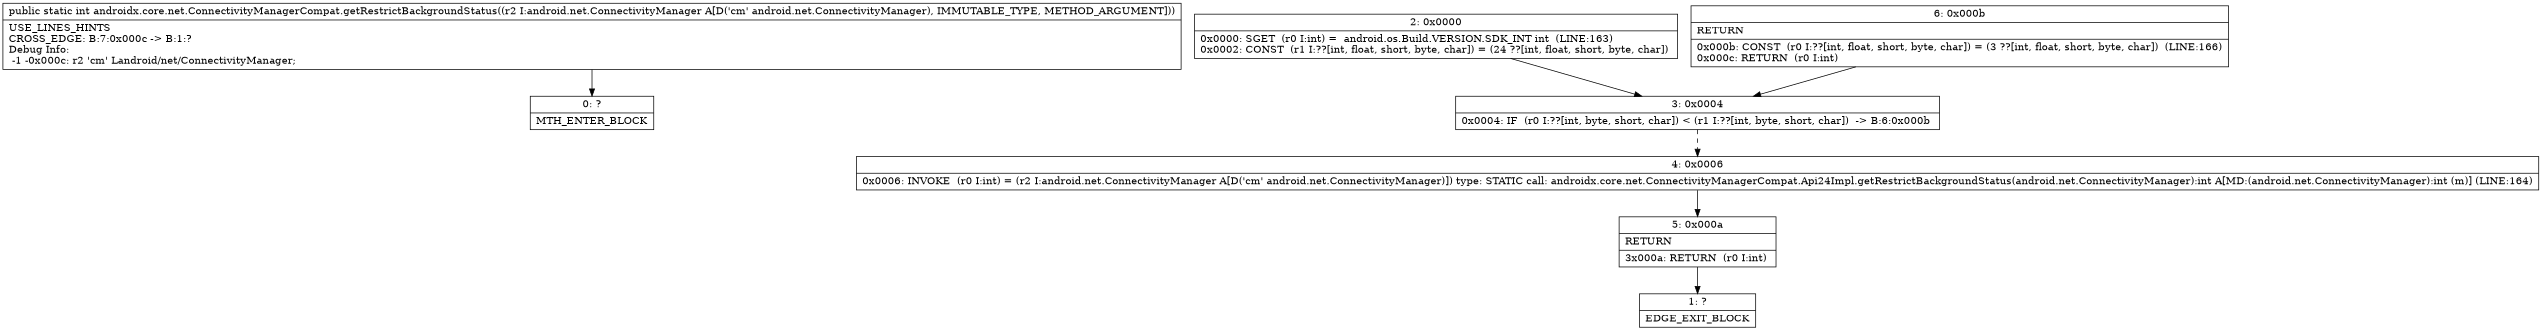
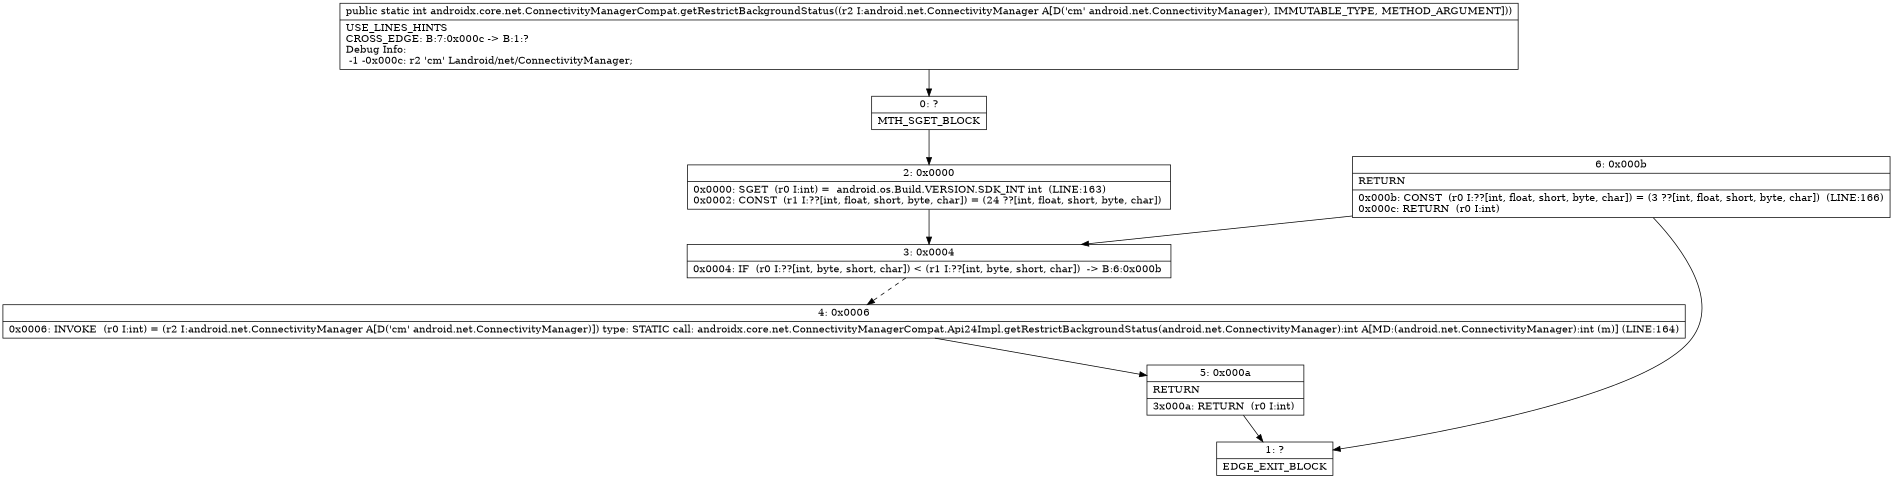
node "0: ?": text "MTH_ENTER_BLOCK" -> "MTH_SGET_BLOCK"
edge "0: ?" -> "2: 0x0000": added
edge "6: 0x000b" -> "1: ?": added
